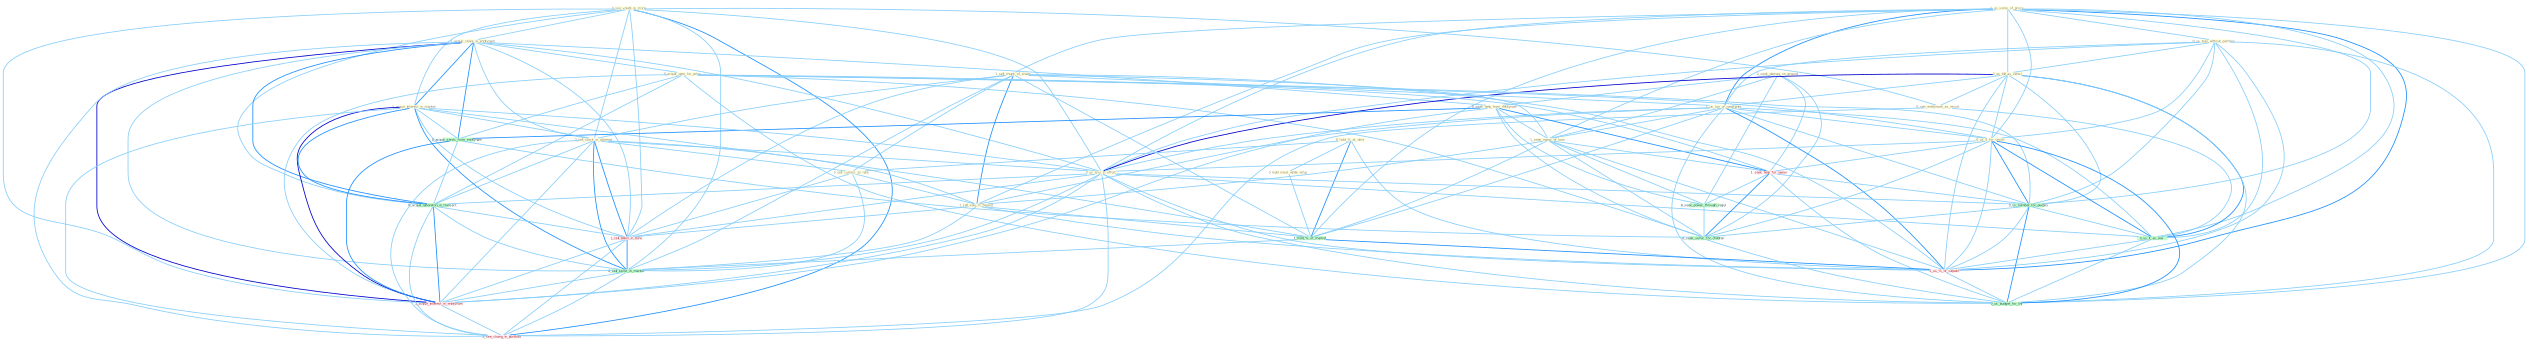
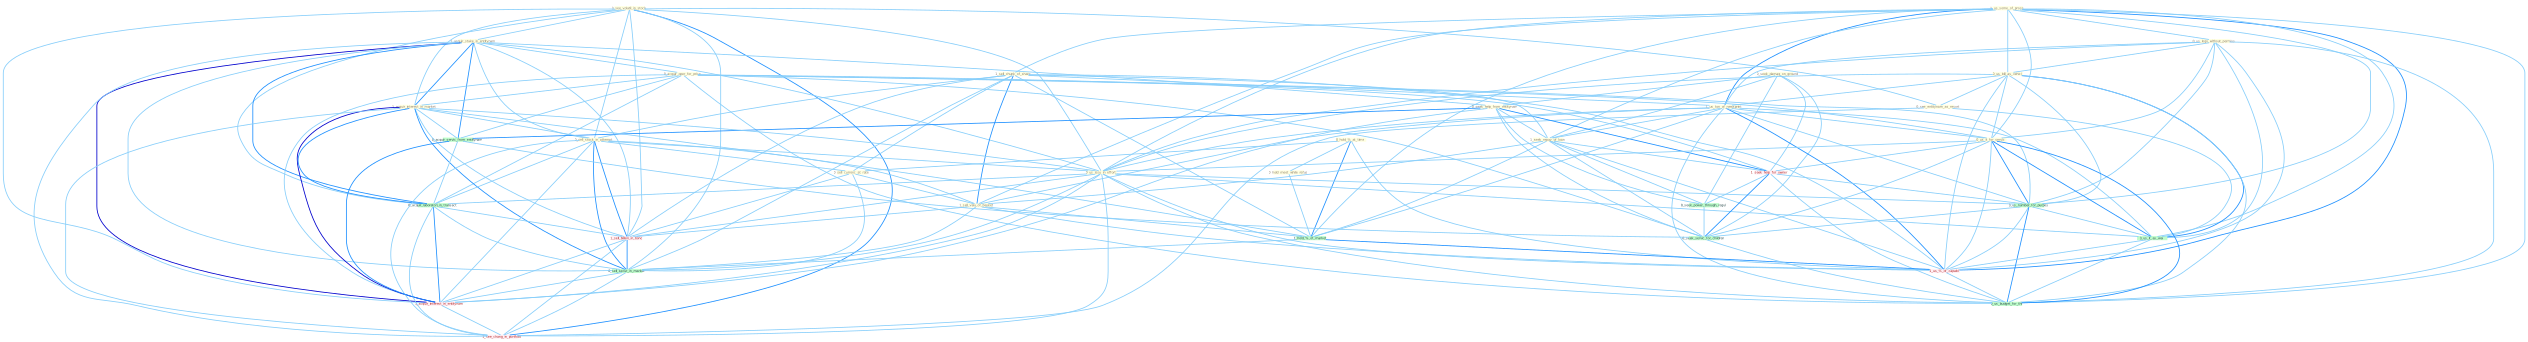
edge "0_us_bill_as_vehicl" -- "0_us_issu_in_effort": color #0000cd -> #87cefa
edge "0_acquir_oper_for_price" -- "1_acquir_interest_in_market": added
